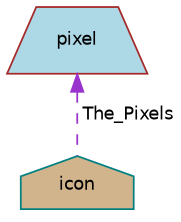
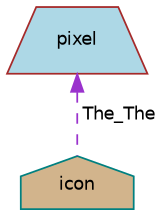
edge "icon" -> "pixel": label " The_Pixels" -> " The_The"
